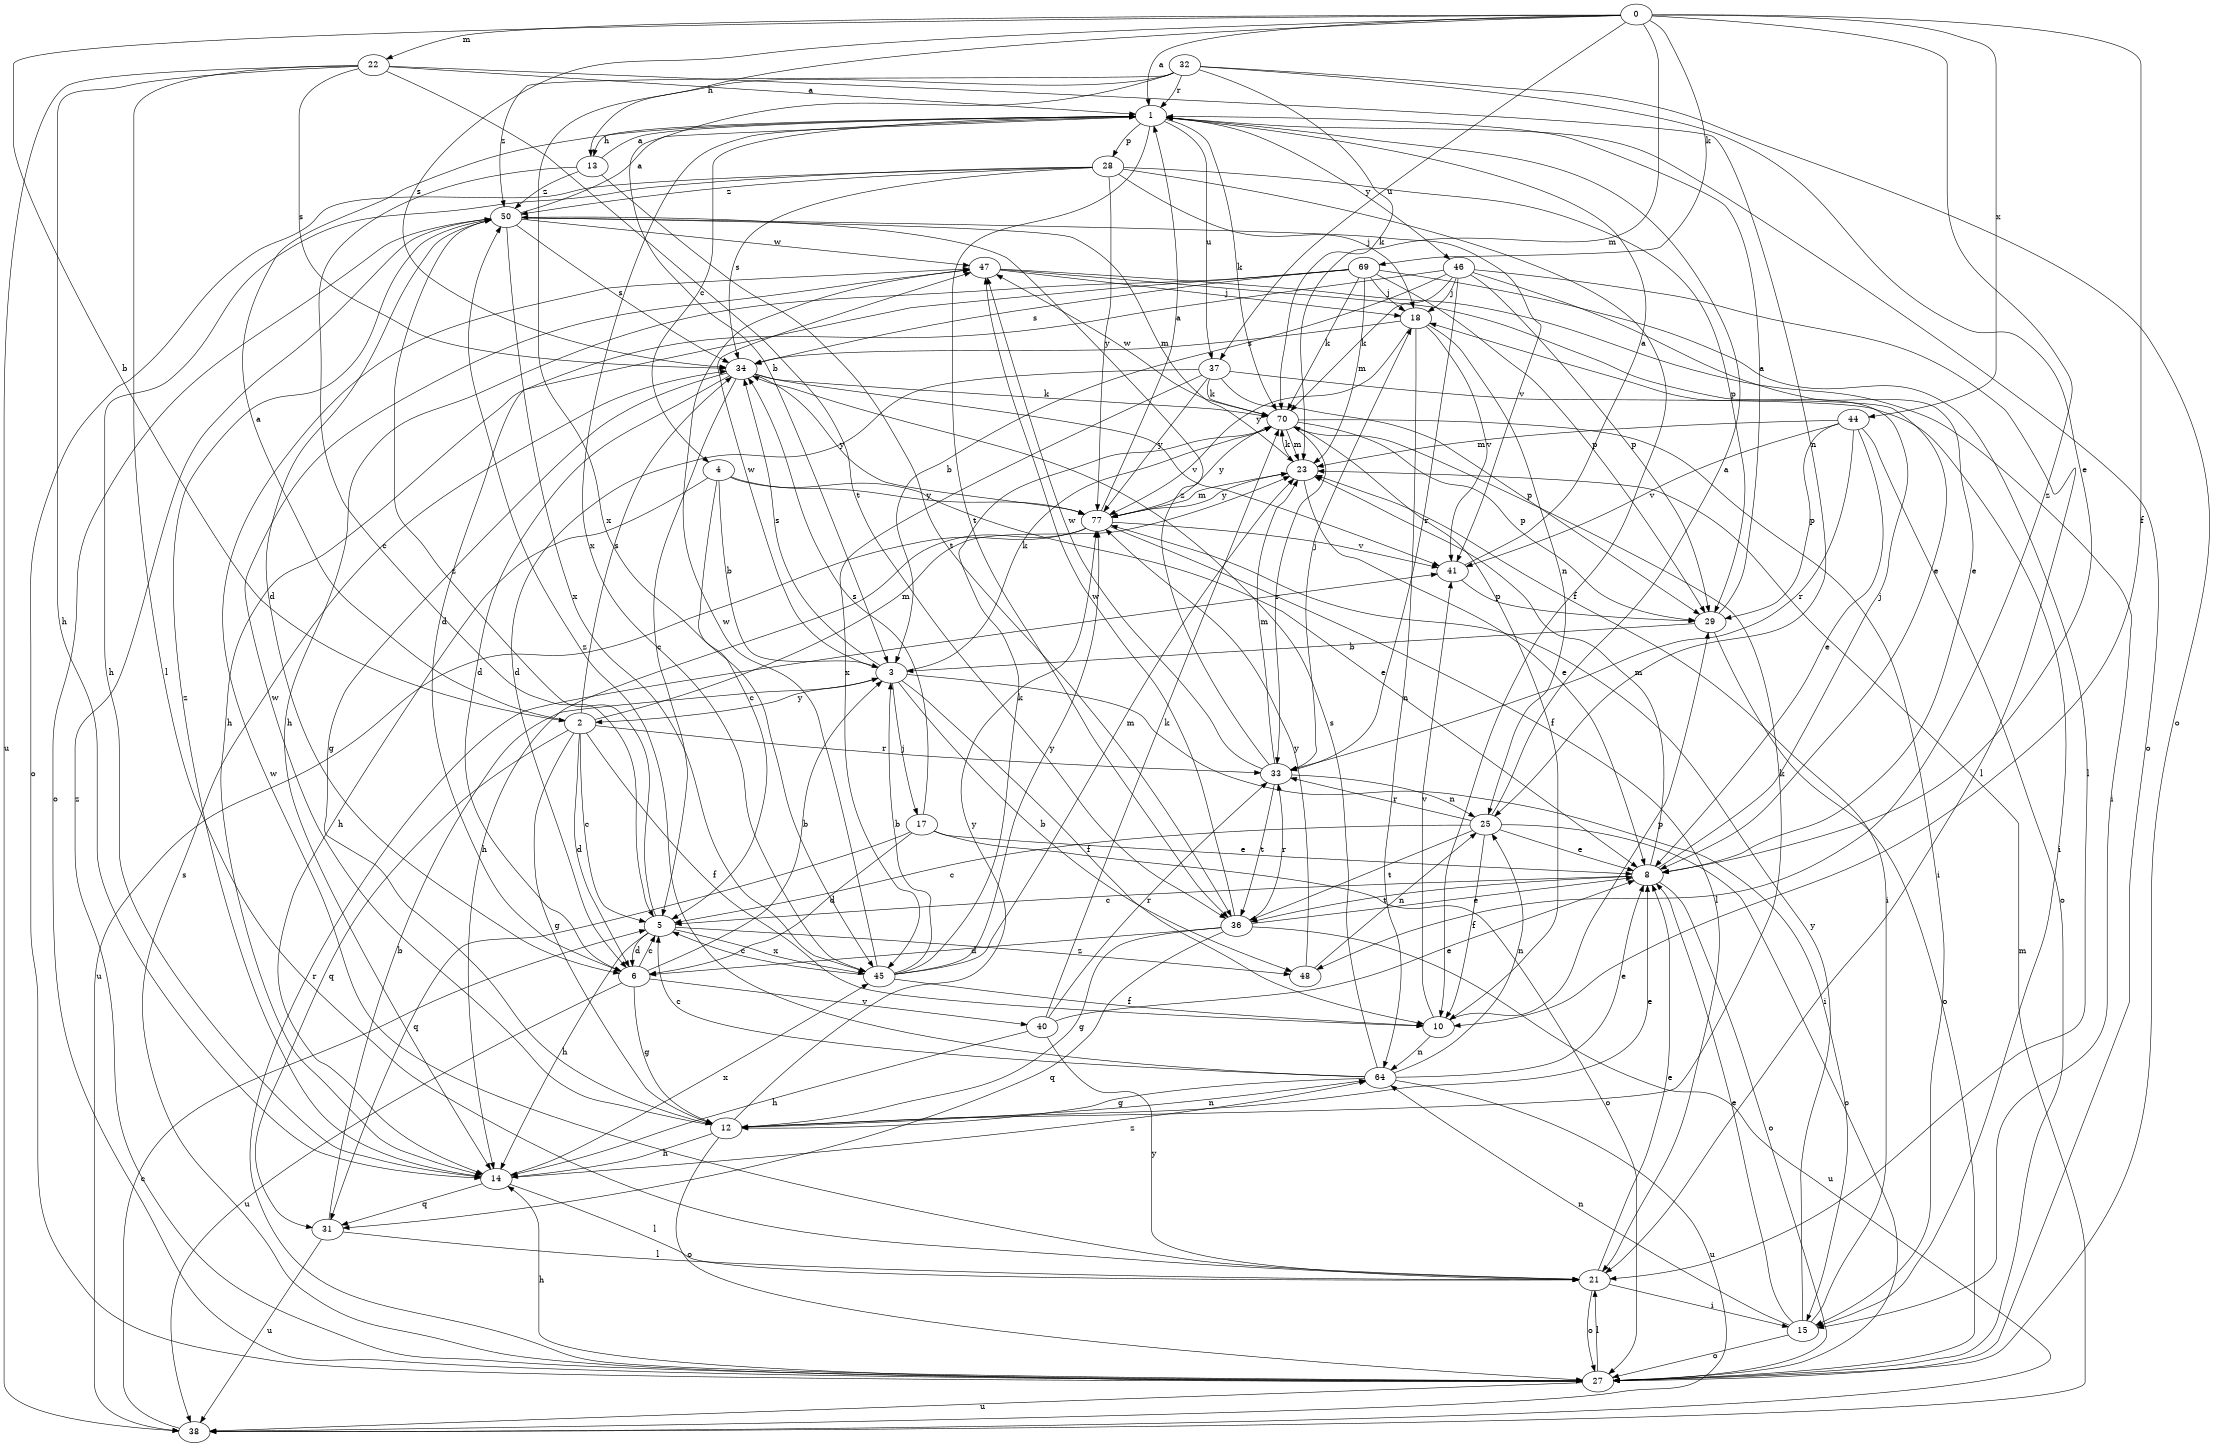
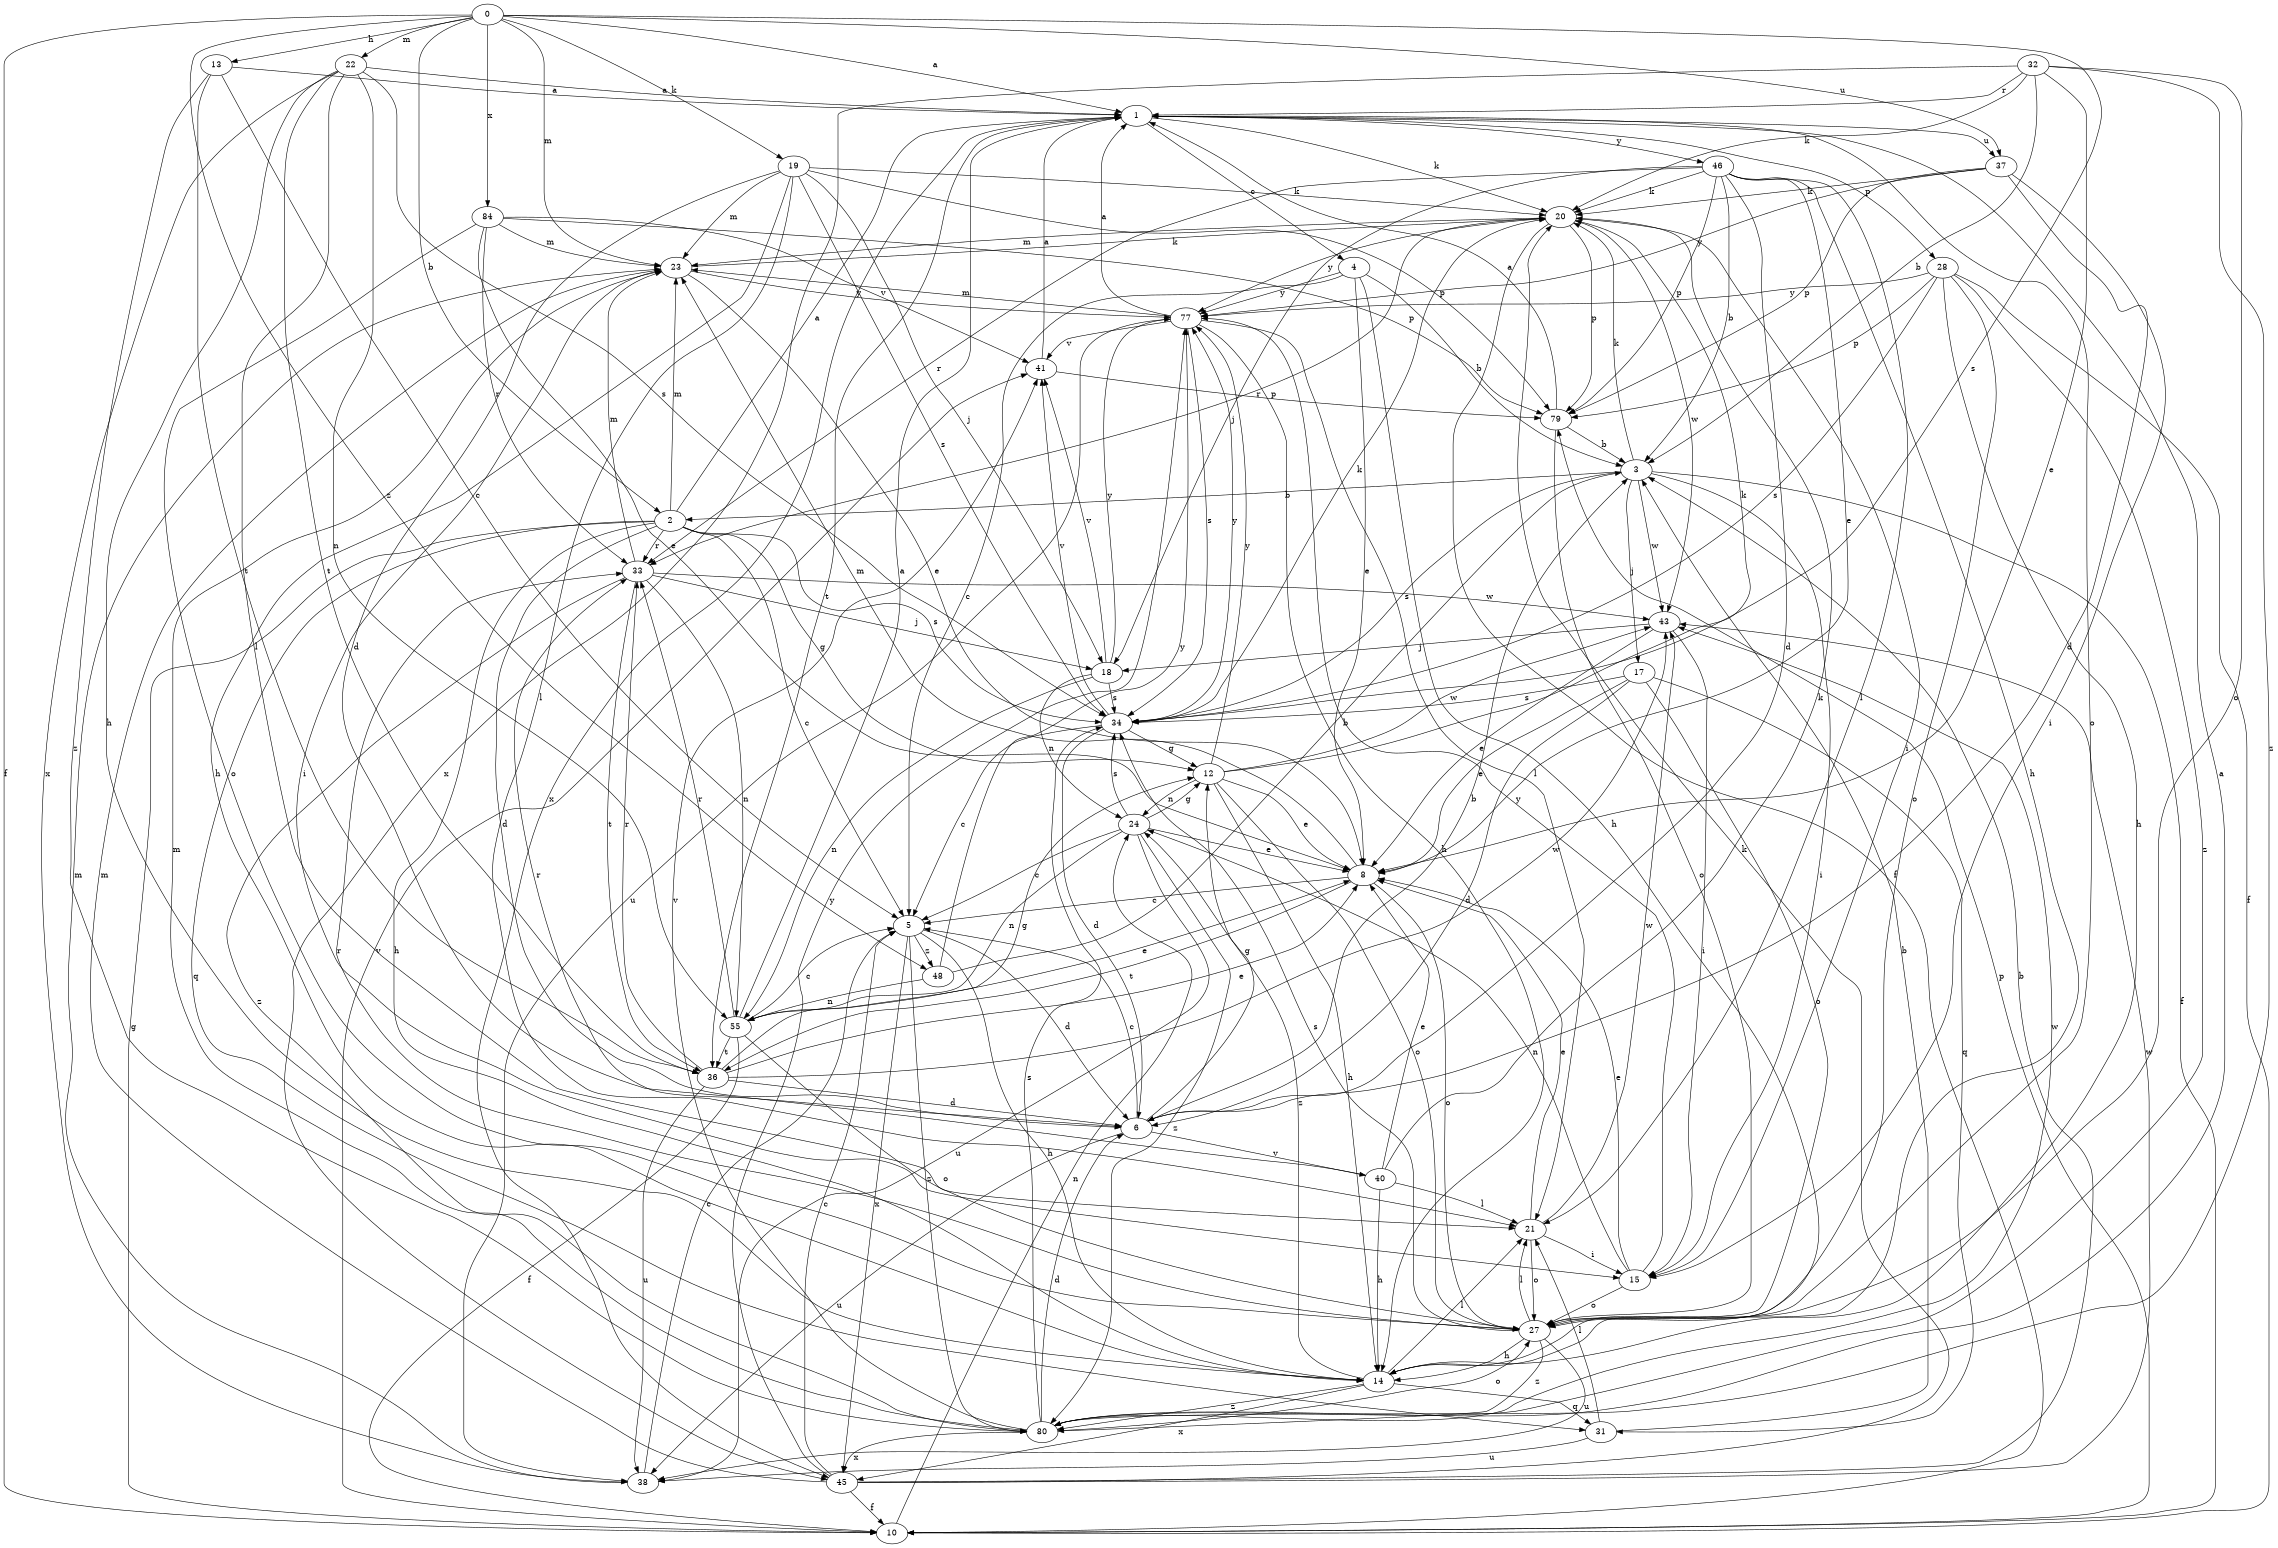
edge "1" -> "13": removed, label "h"
node "50": label "50" -> "80"
edge "28" -> "18": removed, label "j"
node "47": label "47" -> "43"
node "69": label "69" -> "19"
node "70": label "70" -> "20"
node "44": label "44" -> "84"
edge "8" -> "18": removed, label "j"
edge "77" -> "34": added, label "s"
edge "37" -> "45": removed, label "x"
node "29": label "29" -> "79"
edge "3" -> "2": label "y" -> "b"
edge "22" -> "38": label "u" -> "x"
edge "46" -> "6": added, label "d"
edge "15" -> "23": reversed
node "25": label "25" -> "55"
edge "3" -> "48": reversed
edge "2" -> "10": label "f" -> "g"
node "64": label "64" -> "24"
edge "2" -> "14": added, label "h"
edge "27" -> "41": now "27" -> "33"
edge "36" -> "31": removed, label "q"
edge "40" -> "21": label "y" -> "l"
